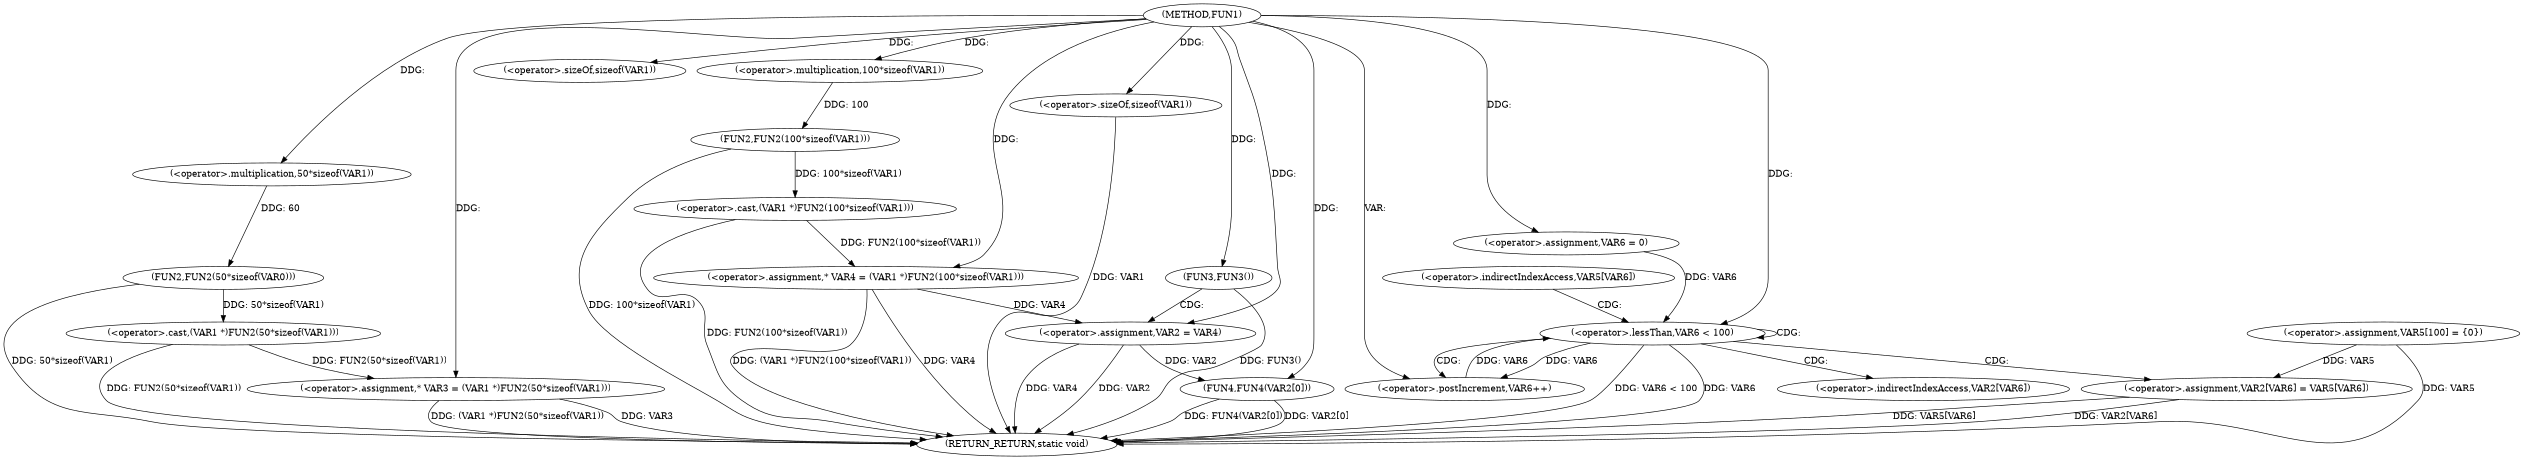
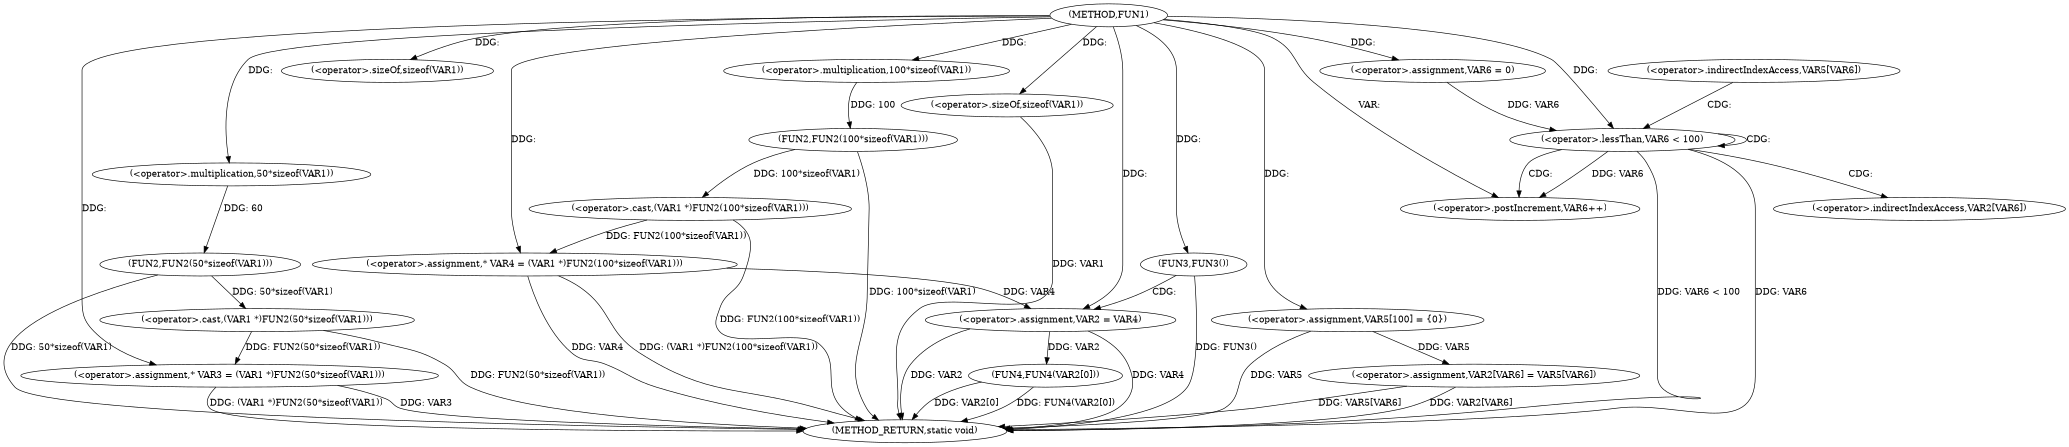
edge "(METHOD,FUN1)" -> "(FUN4,FUN4(VAR2[0]))": now "(METHOD,FUN1)" -> "(<operator>.assignment,VAR5[100] = {0})"
node "(FUN2,FUN2(50*sizeof(VAR0)))": label "(FUN2,FUN2(50*sizeof(VAR0)))" -> "(FUN2,FUN2(50*sizeof(VAR1)))"
edge "(<operator>.postIncrement,VAR6++)" -> "(<operator>.lessThan,VAR6 < 100)": removed, label "DDG: VAR6"
edge "(<operator>.lessThan,VAR6 < 100)" -> "(<operator>.assignment,VAR2[VAR6] = VAR5[VAR6])": removed, label "CDG:"
node "(RETURN_RETURN,static void)": label "(RETURN_RETURN,static void)" -> "(METHOD_RETURN,static void)"
